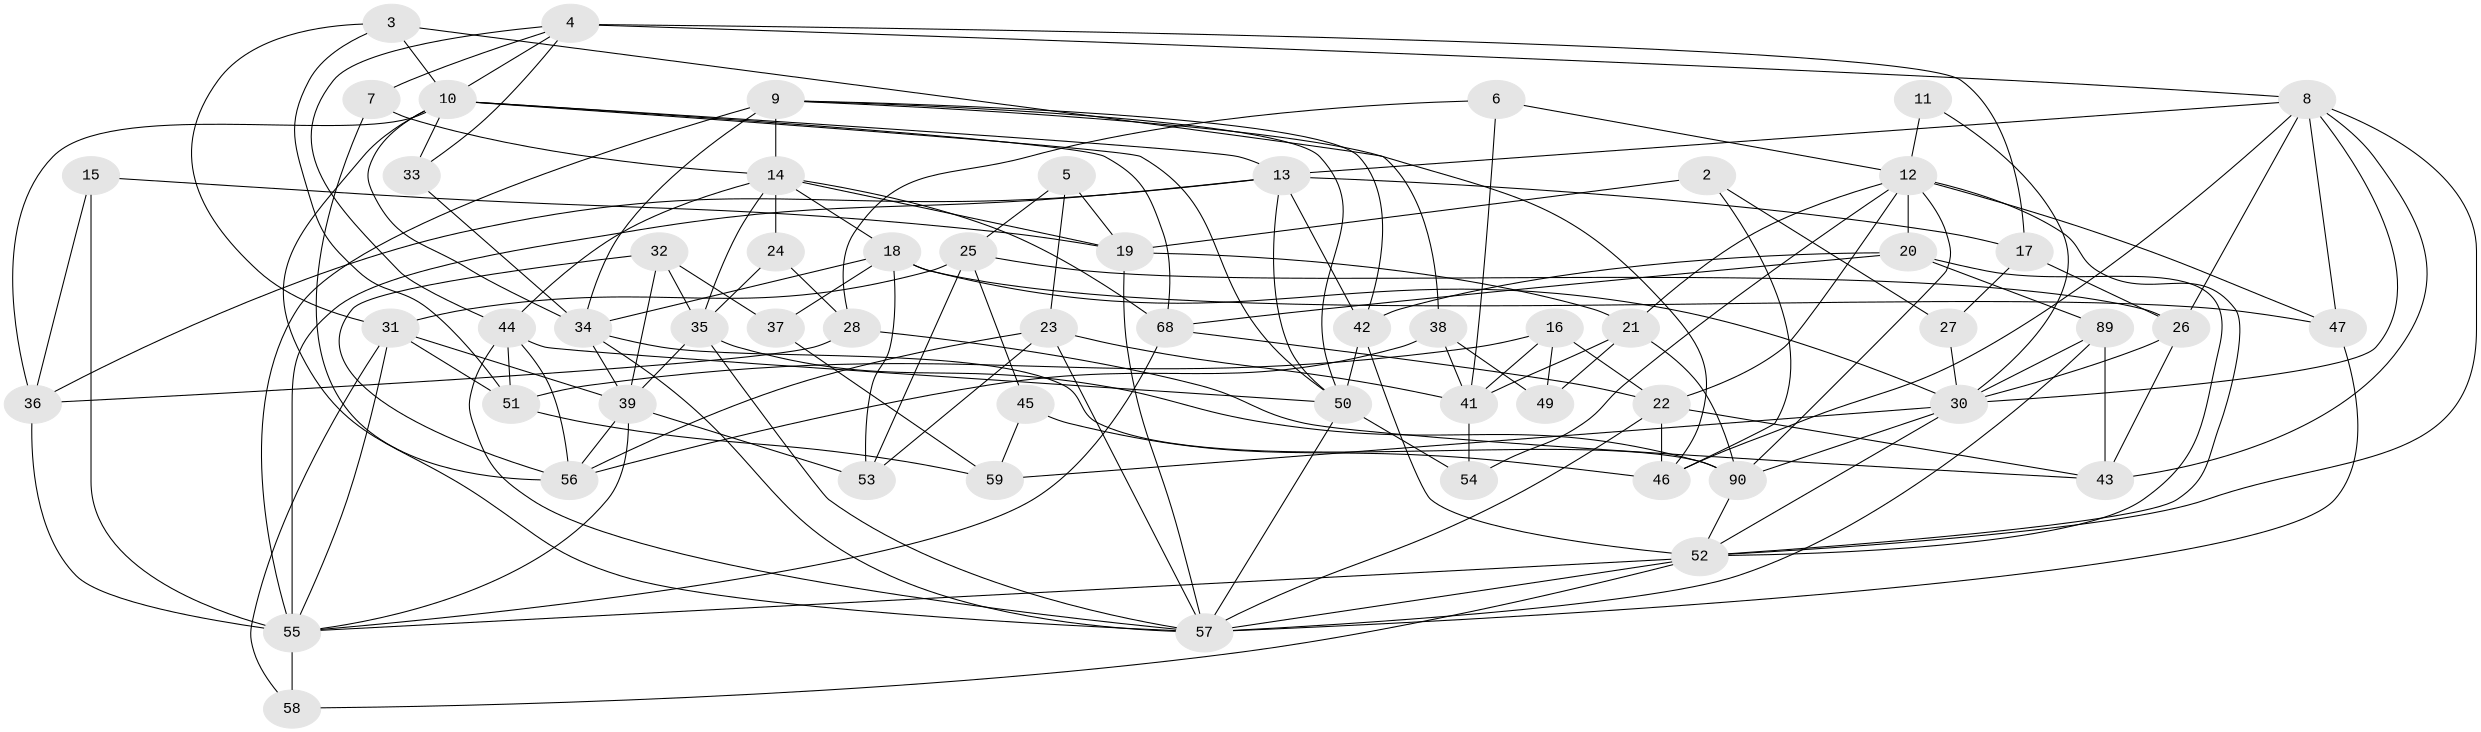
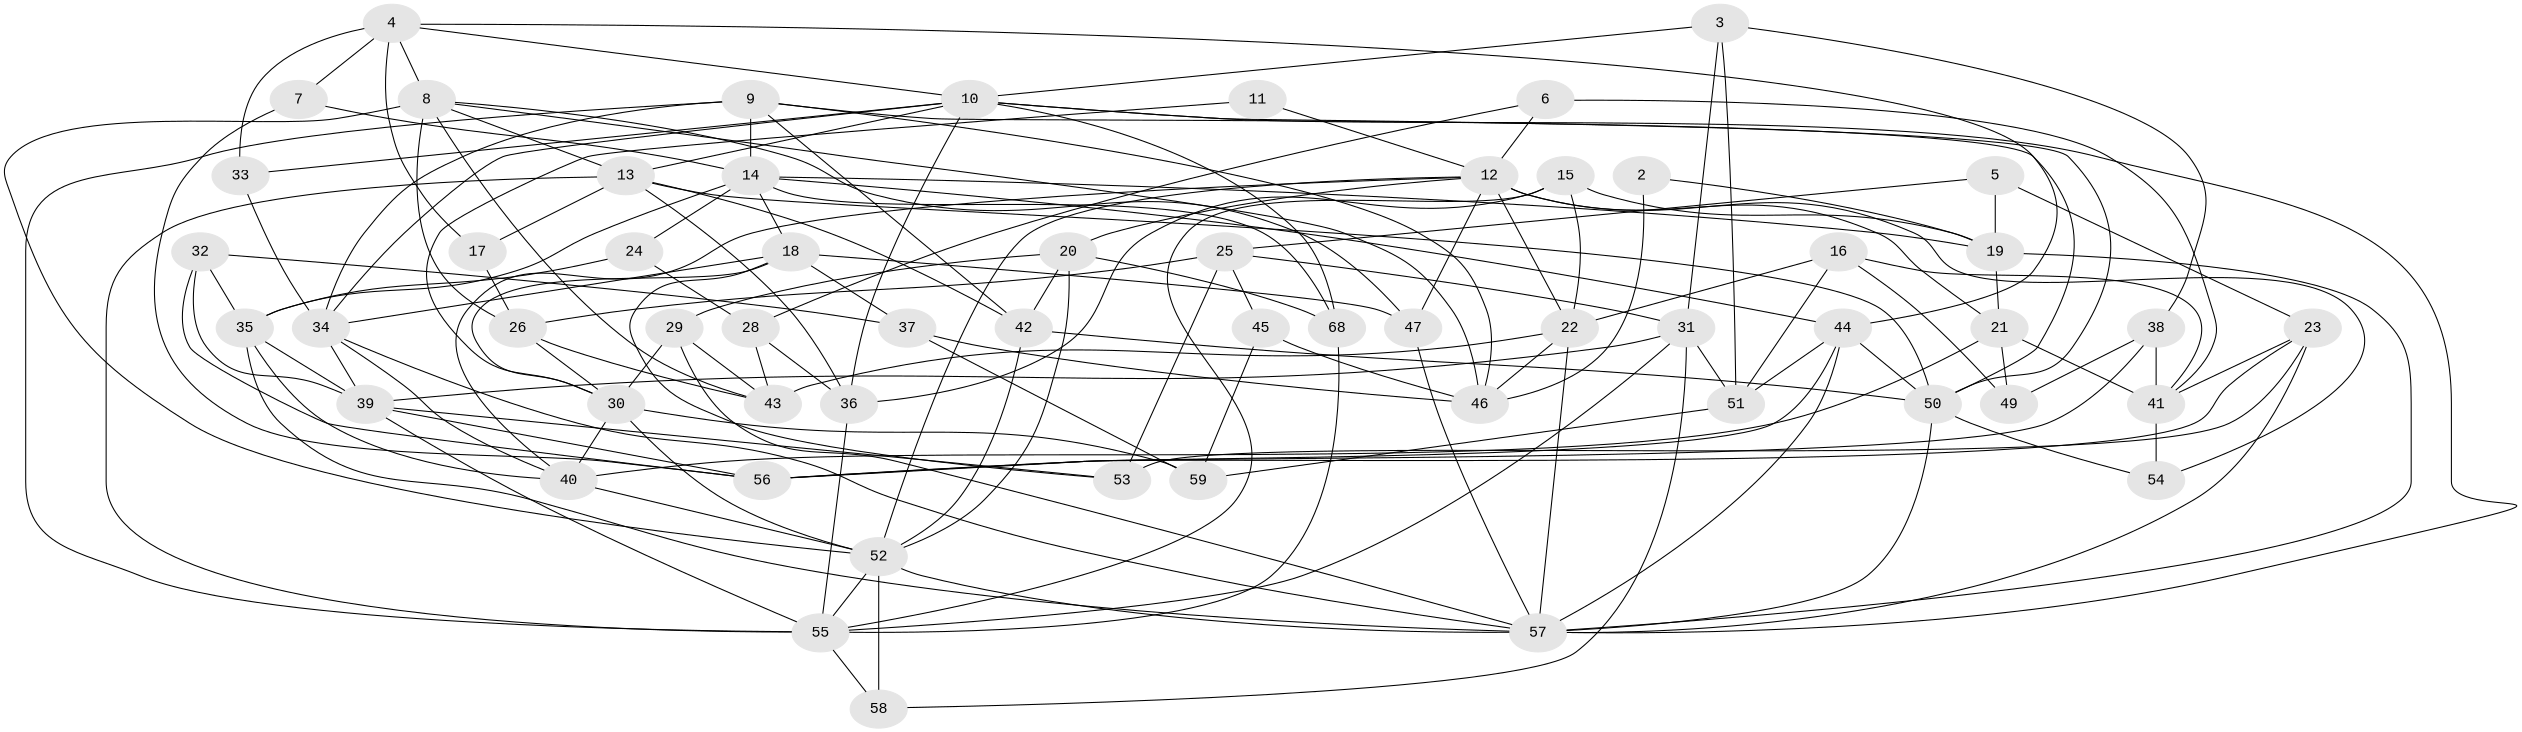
node "27": removed
node "89": label "89" -> "29"
edge "68" -- "22": now "15" -- "22"
edge "8" -- "30": removed
edge "37" -- "46": added
node "90": label "90" -> "40"
